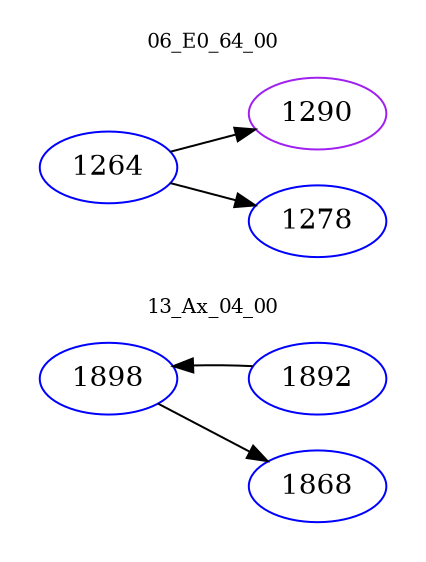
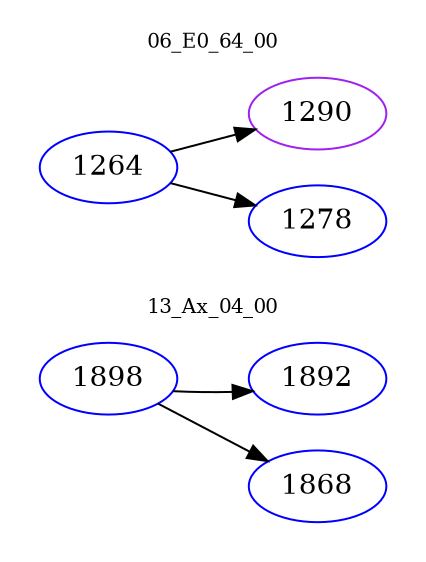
edge "1892" -> "1898": reversed
